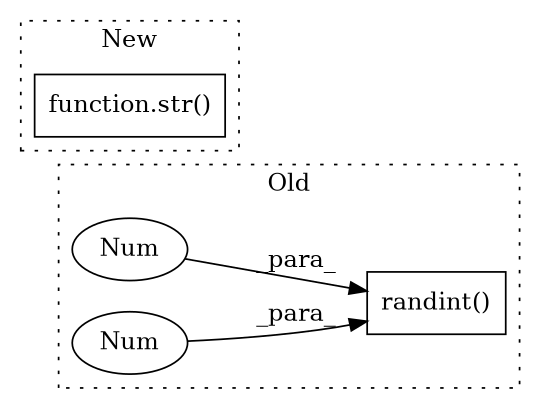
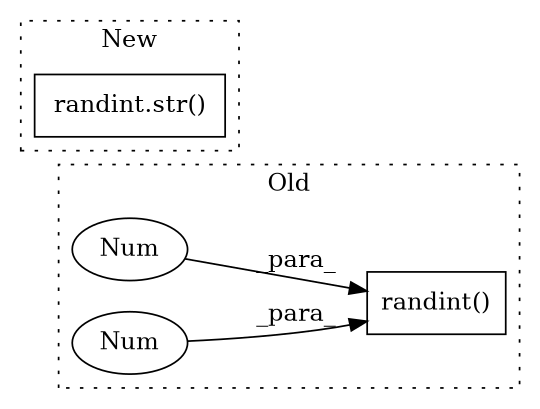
node "function.str()": label "function.str()" -> "randint.str()"
